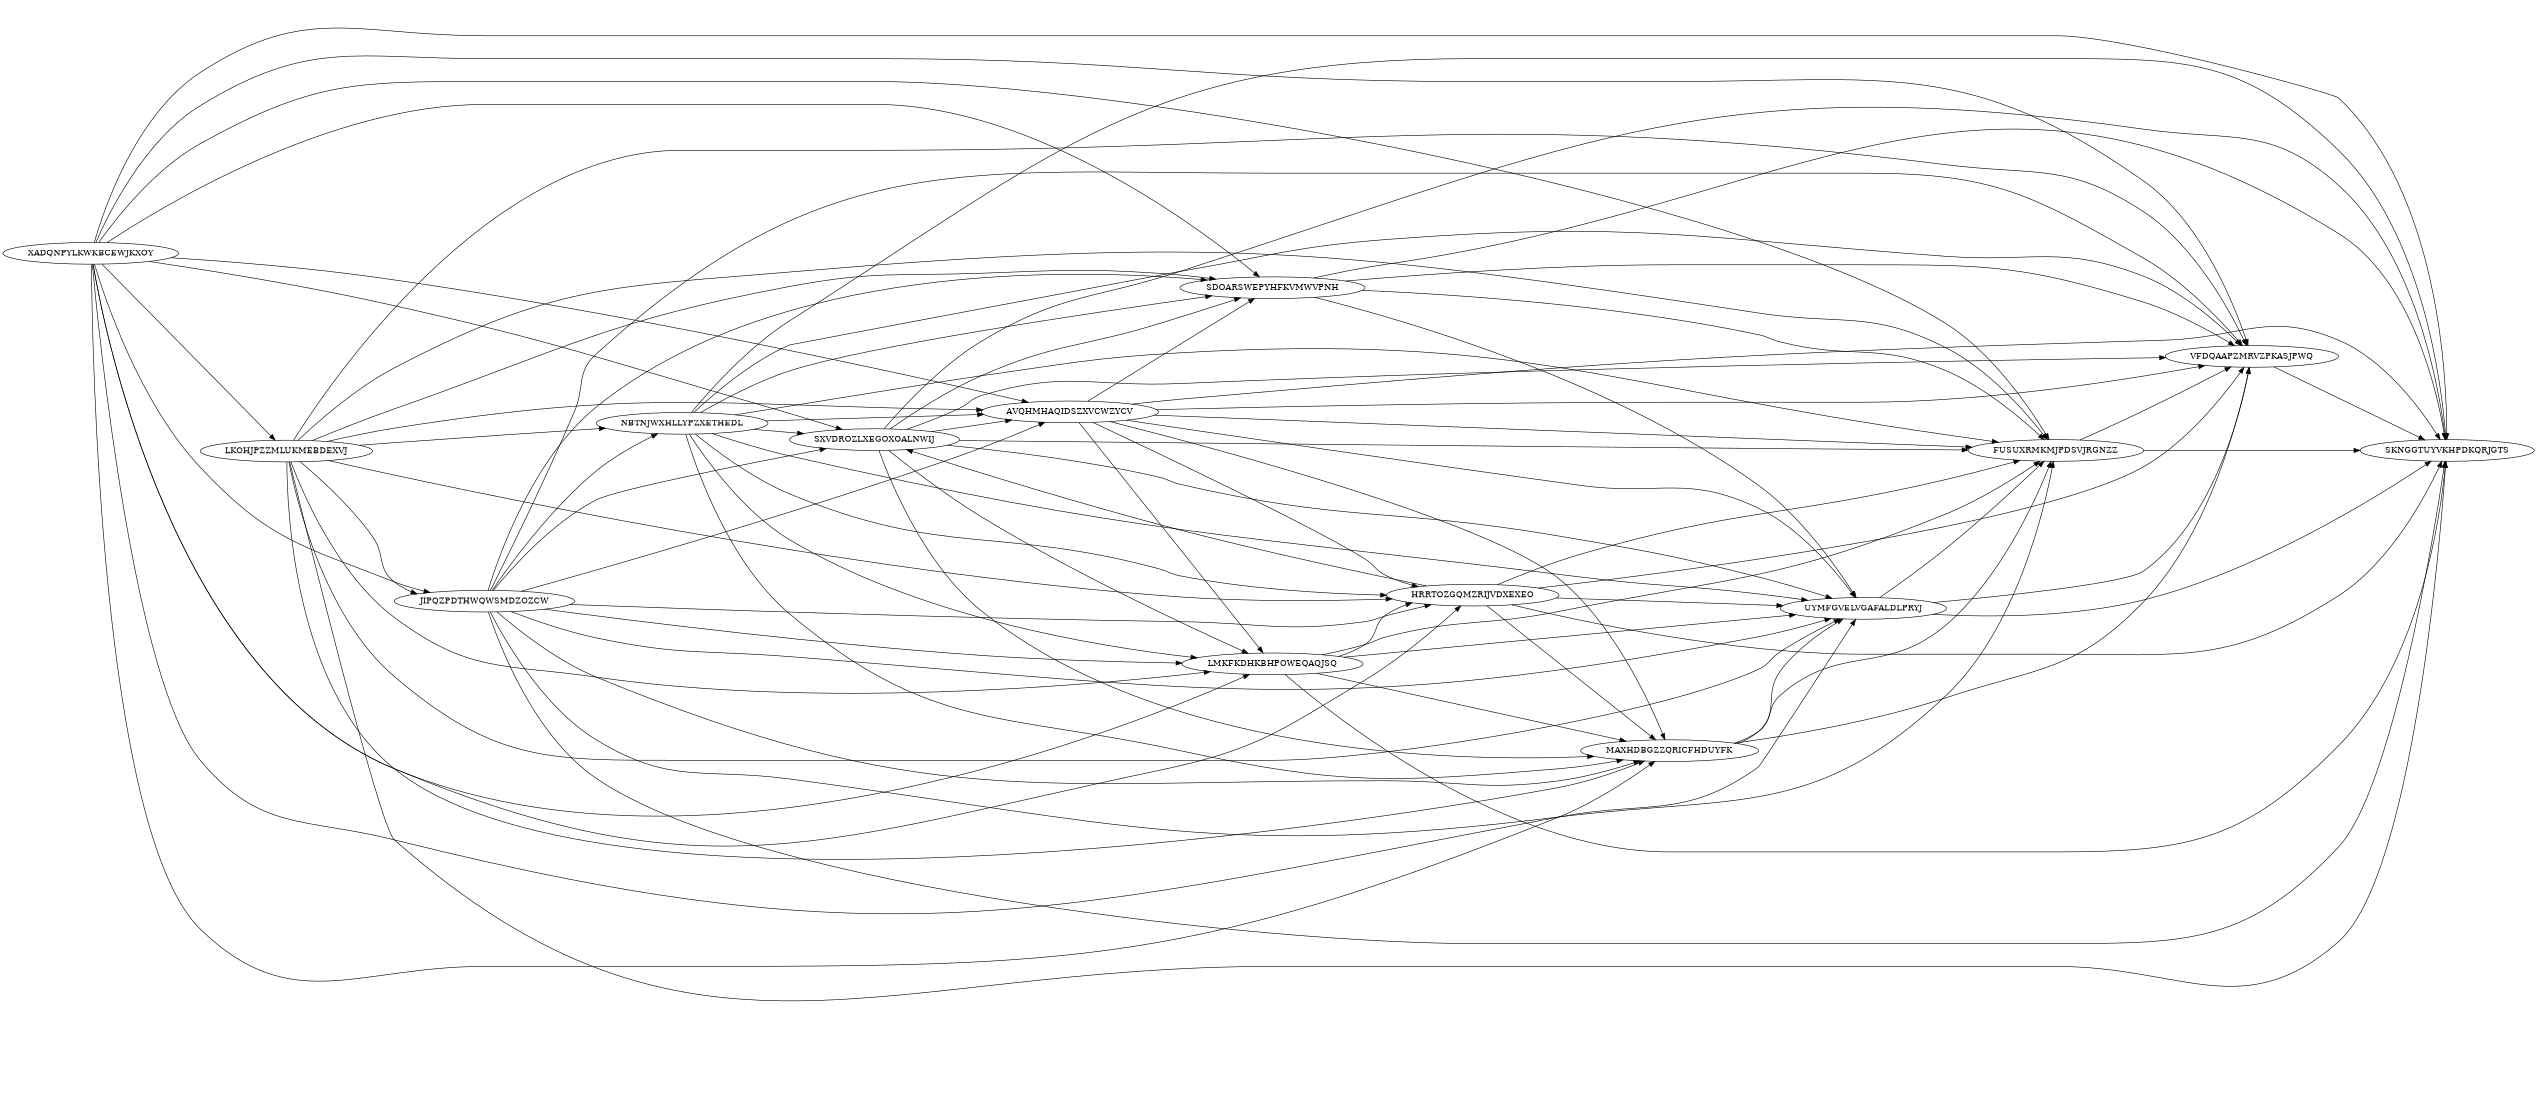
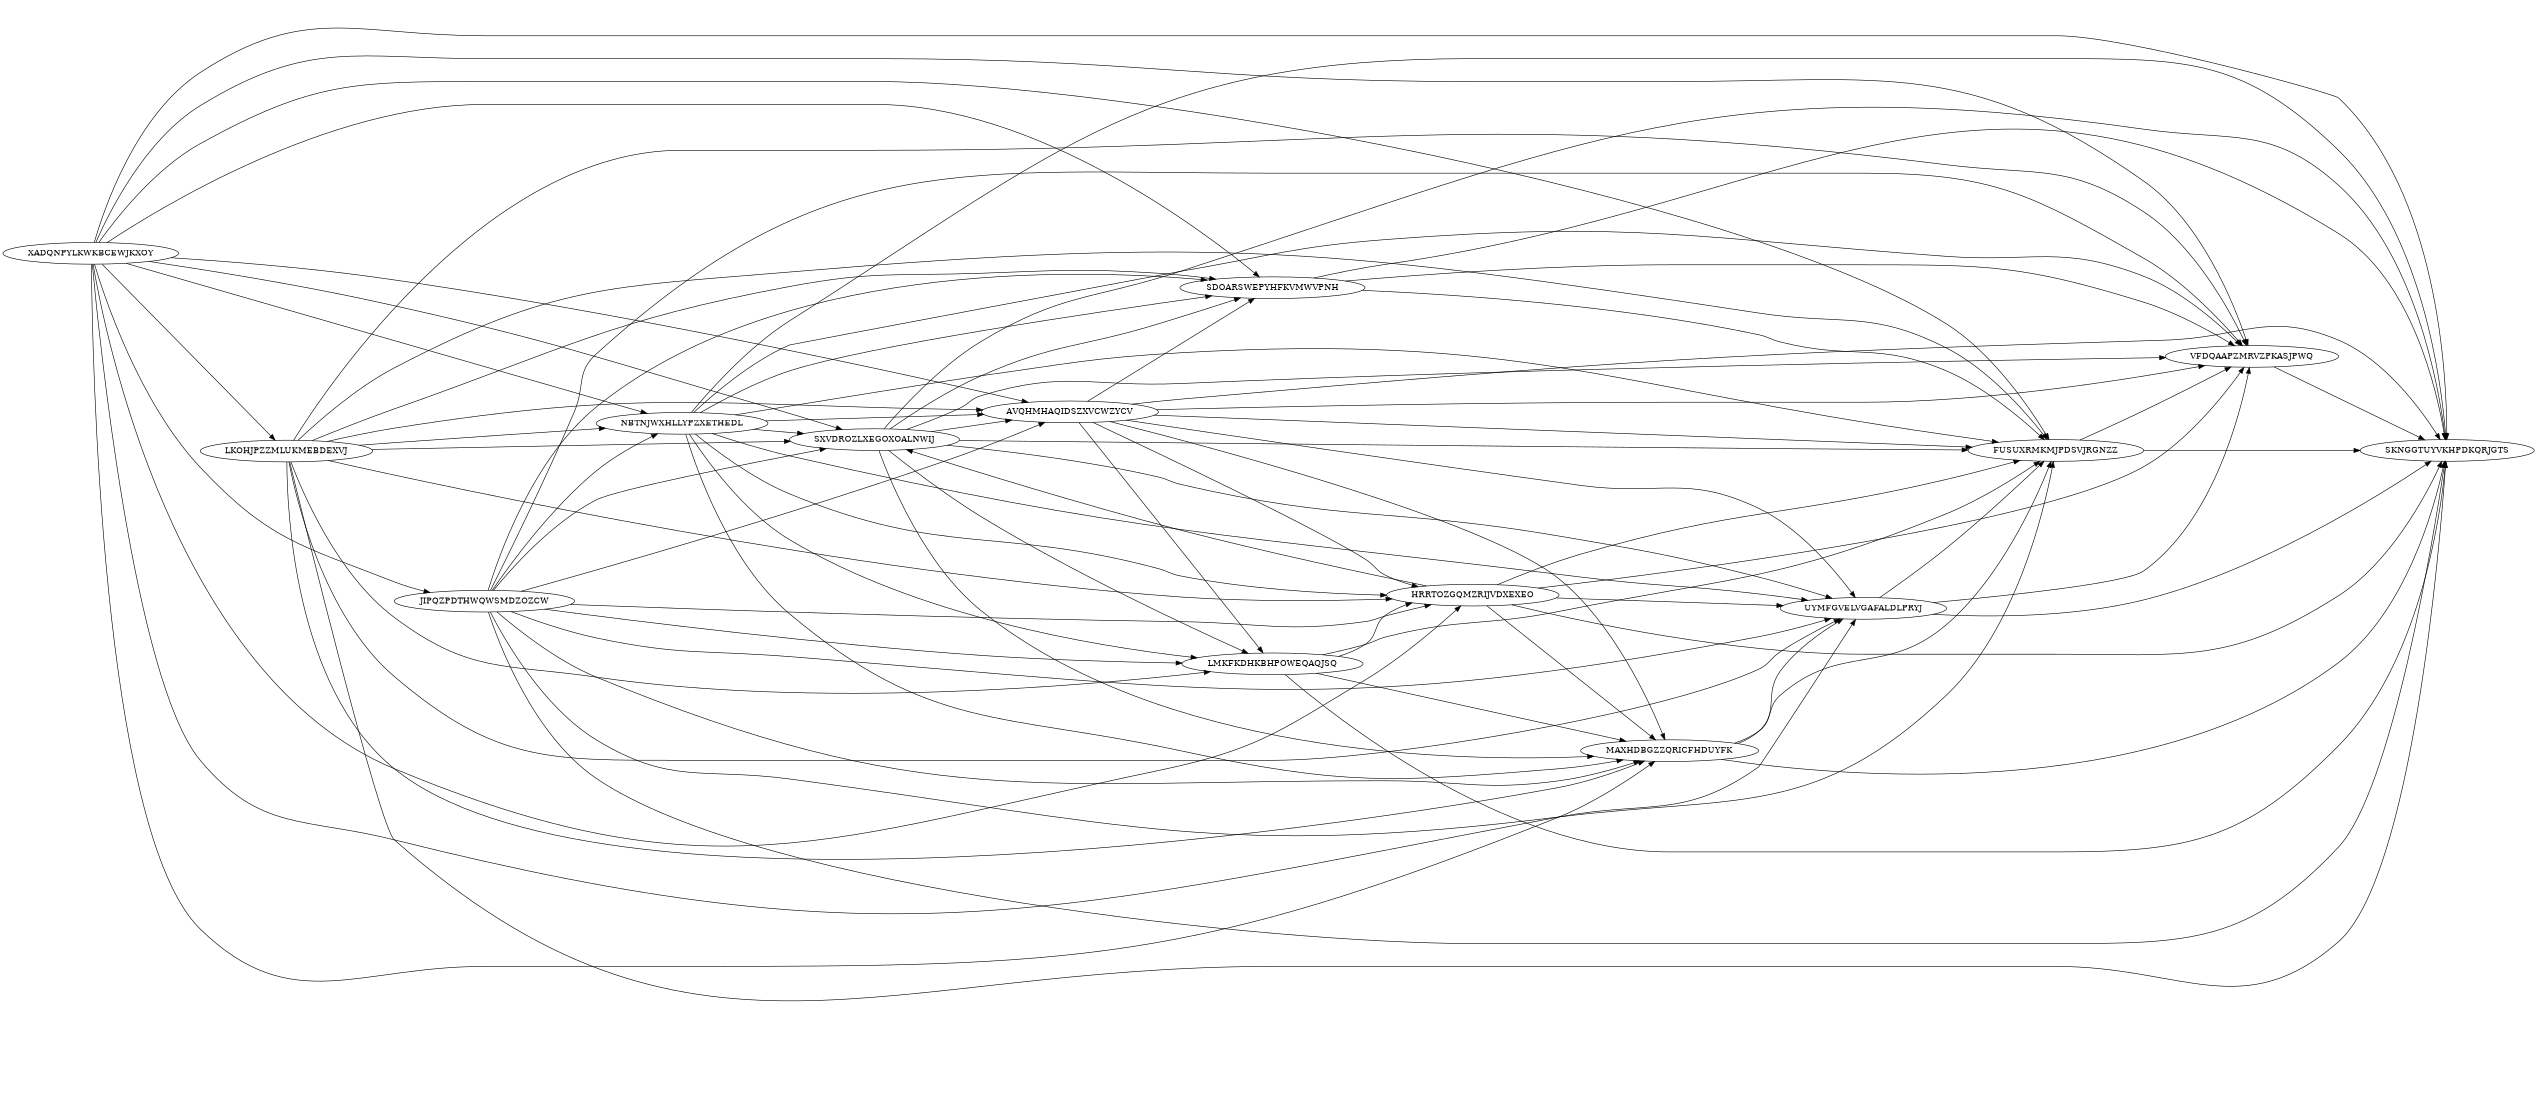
edge "SDOARSWEPYHFKVMWVPNH" -> "UYMFGVELVGAFALDLPRYJ": removed
edge "LKOHJPZZMLUKMEBDEXVJ" -> "JIPQZPDTHWQWSMDZOZCW": now "LKOHJPZZMLUKMEBDEXVJ" -> "SXVDROZLXEGOXOALNWIJ"
edge "LMKFKDHKBHPOWEQAQJSQ" -> "UYMFGVELVGAFALDLPRYJ": removed
edge "MAXHDBGZZQRICFHDUYFK" -> "VFDQAAPZMRVZPKASJPWQ": now "MAXHDBGZZQRICFHDUYFK" -> "SKNGGTUYVKHPDKQRJGTS"
edge "XADQNPYLKWKBCEWJKXOY" -> "LMKFKDHKBHPOWEQAQJSQ": now "XADQNPYLKWKBCEWJKXOY" -> "NBTNJWXHLLYPZXETHEDL"
